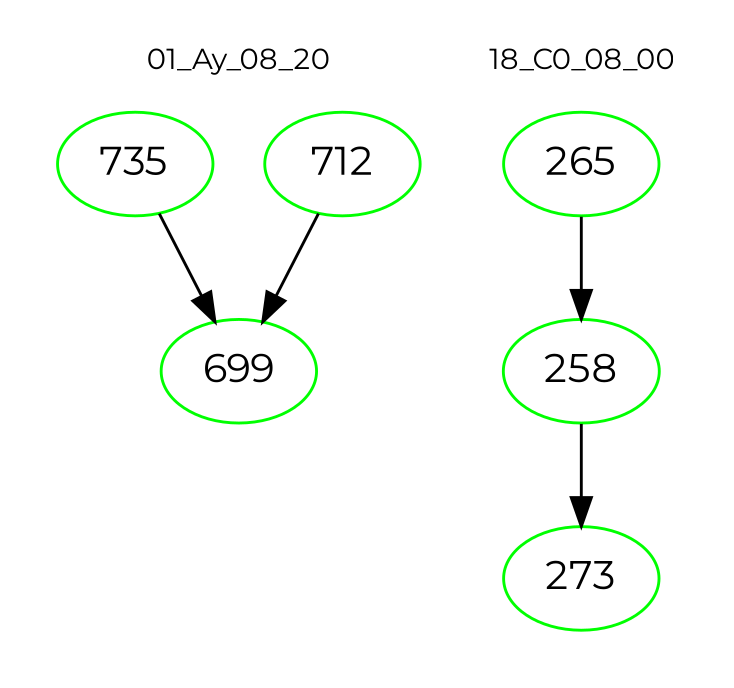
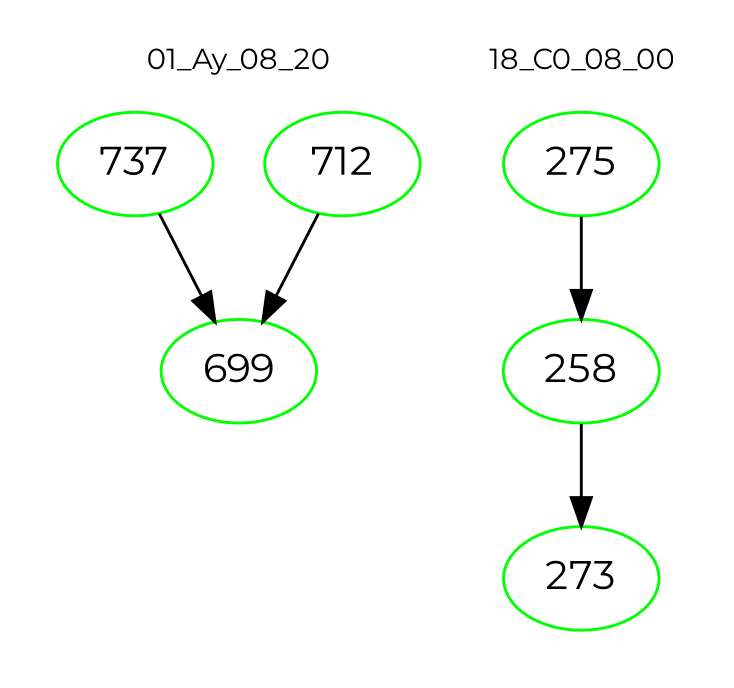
node "735": label "735" -> "737"
node "265": label "265" -> "275"
